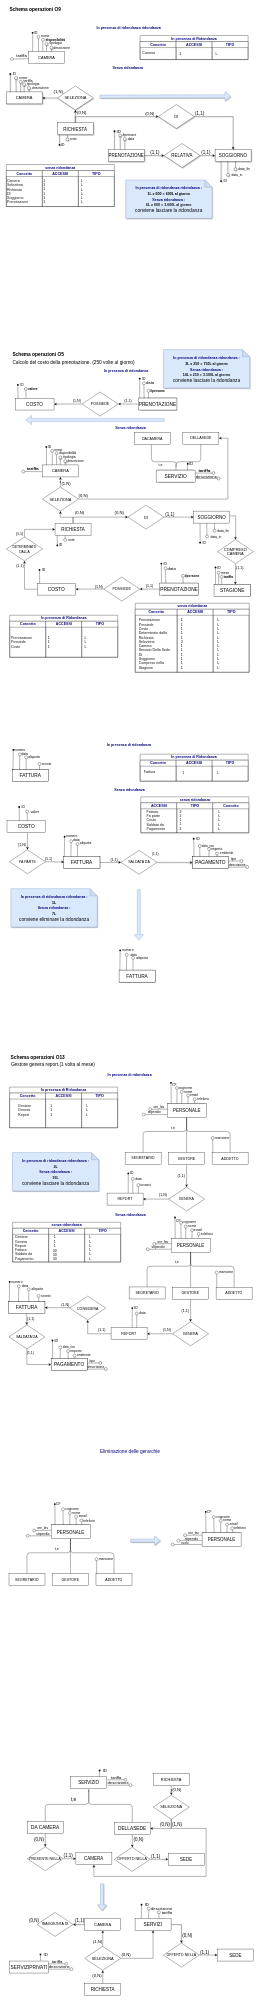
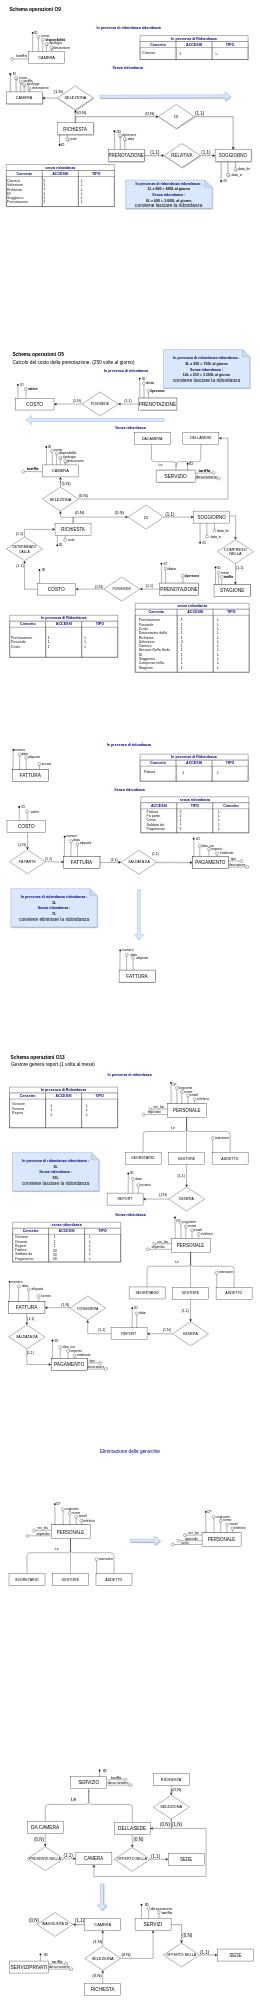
node "In presenza di ridondanza ridondanza : 1L x 600 = 600L al giorno Senza ridondanza : 6L x 600 = 3.600L al giorno conviene lasciare la ridondanza": size 86x38 -> 86x29
node "COMPRESO CAMERA": label "COMPRESO CAMERA" -> "COMPRESO NELLA"
node "Gestore Genera Report": moved (28, 1110) -> (22, 1108)
